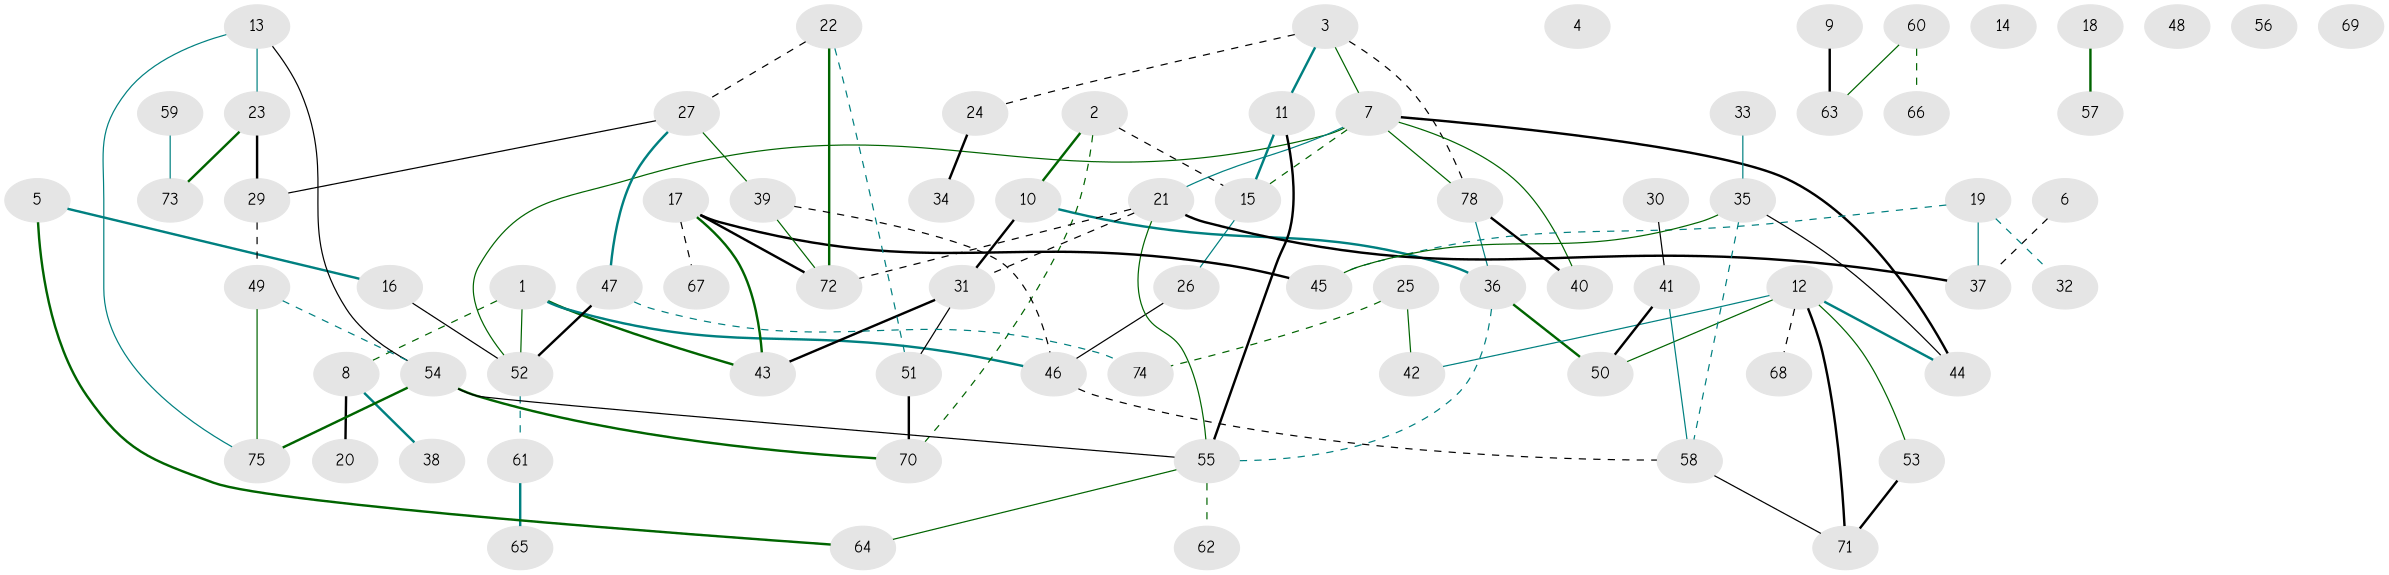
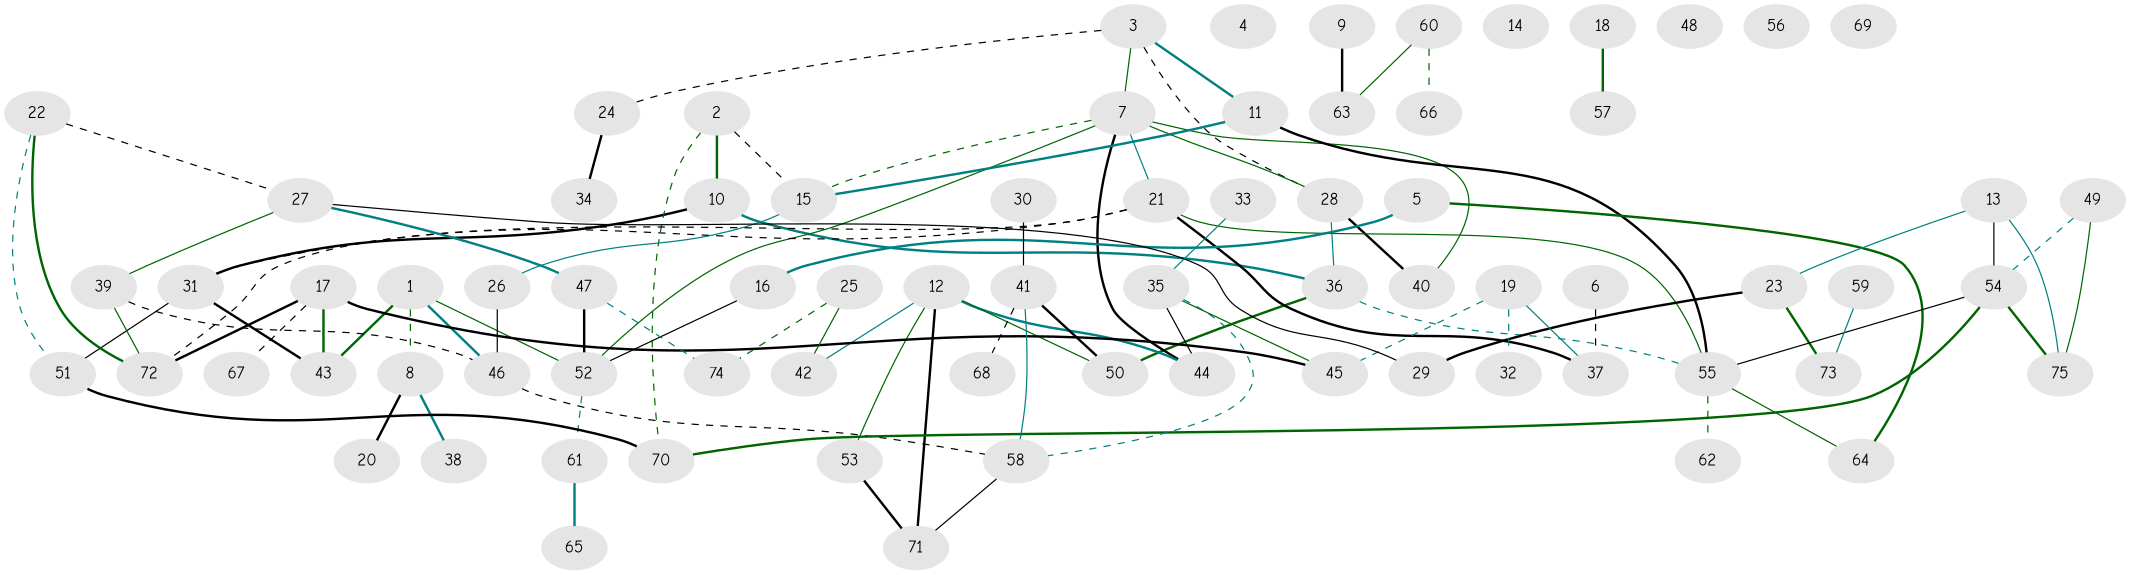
node "78": label "78" -> "28"
edge "29" -- "49": removed
edge "12" -- "68": now "41" -- "68"
